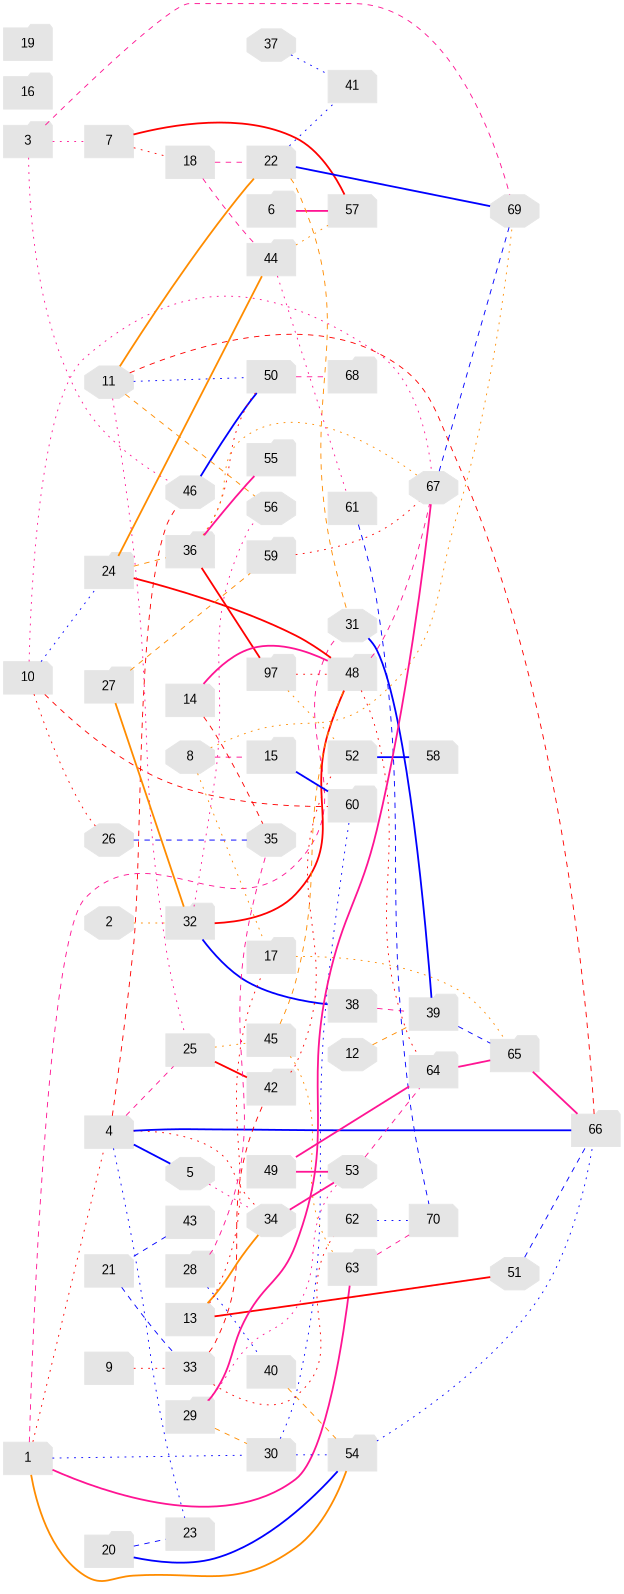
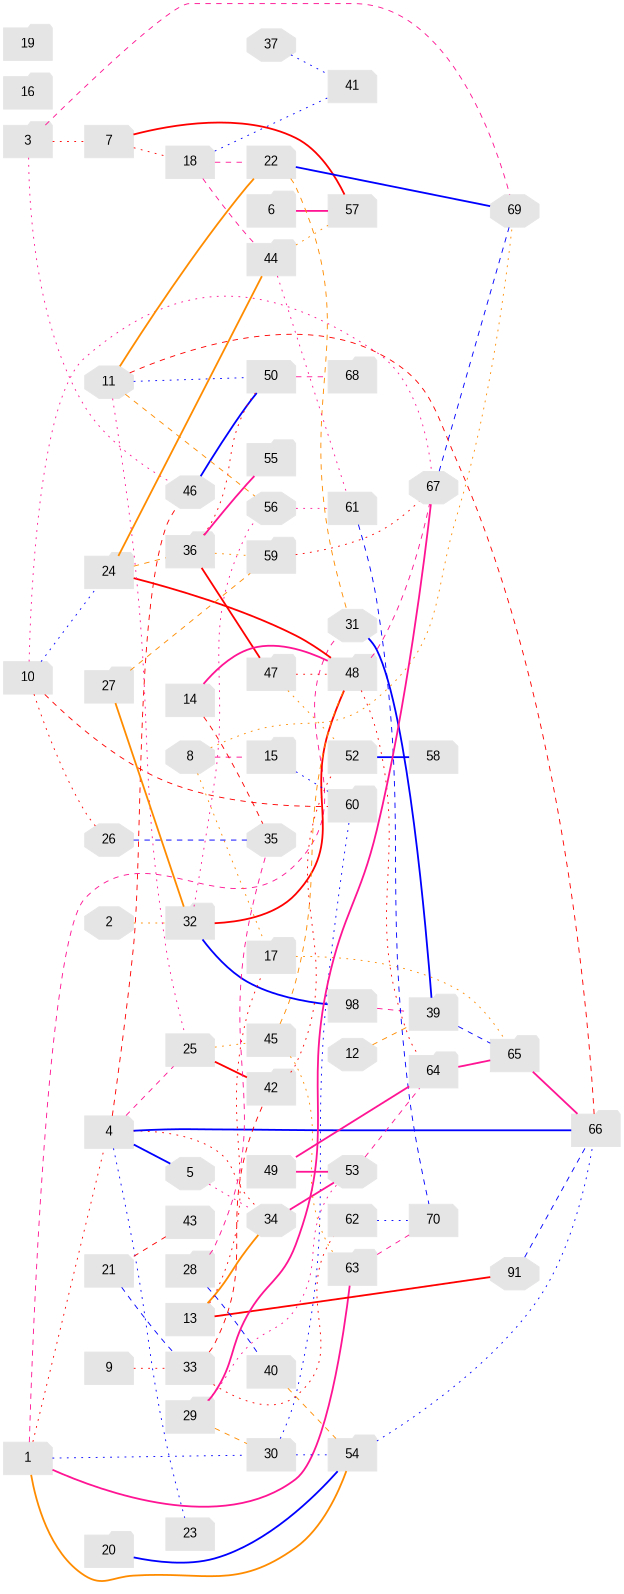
edge "41" -- "22": now "41" -- "18"
edge "3" -- "7": color deeppink -> red
edge "67" -- "36": now "59" -- "36"
edge "56" -- "61": added
node "97": label "97" -> "47"
edge "15" -- "60": style bold -> dotted
node "38": label "38" -> "98"
edge "43" -- "21": color blue -> red
node "51": label "51" -> "91"
edge "28" -- "40": style dotted -> dashed
edge "23" -- "20": removed
